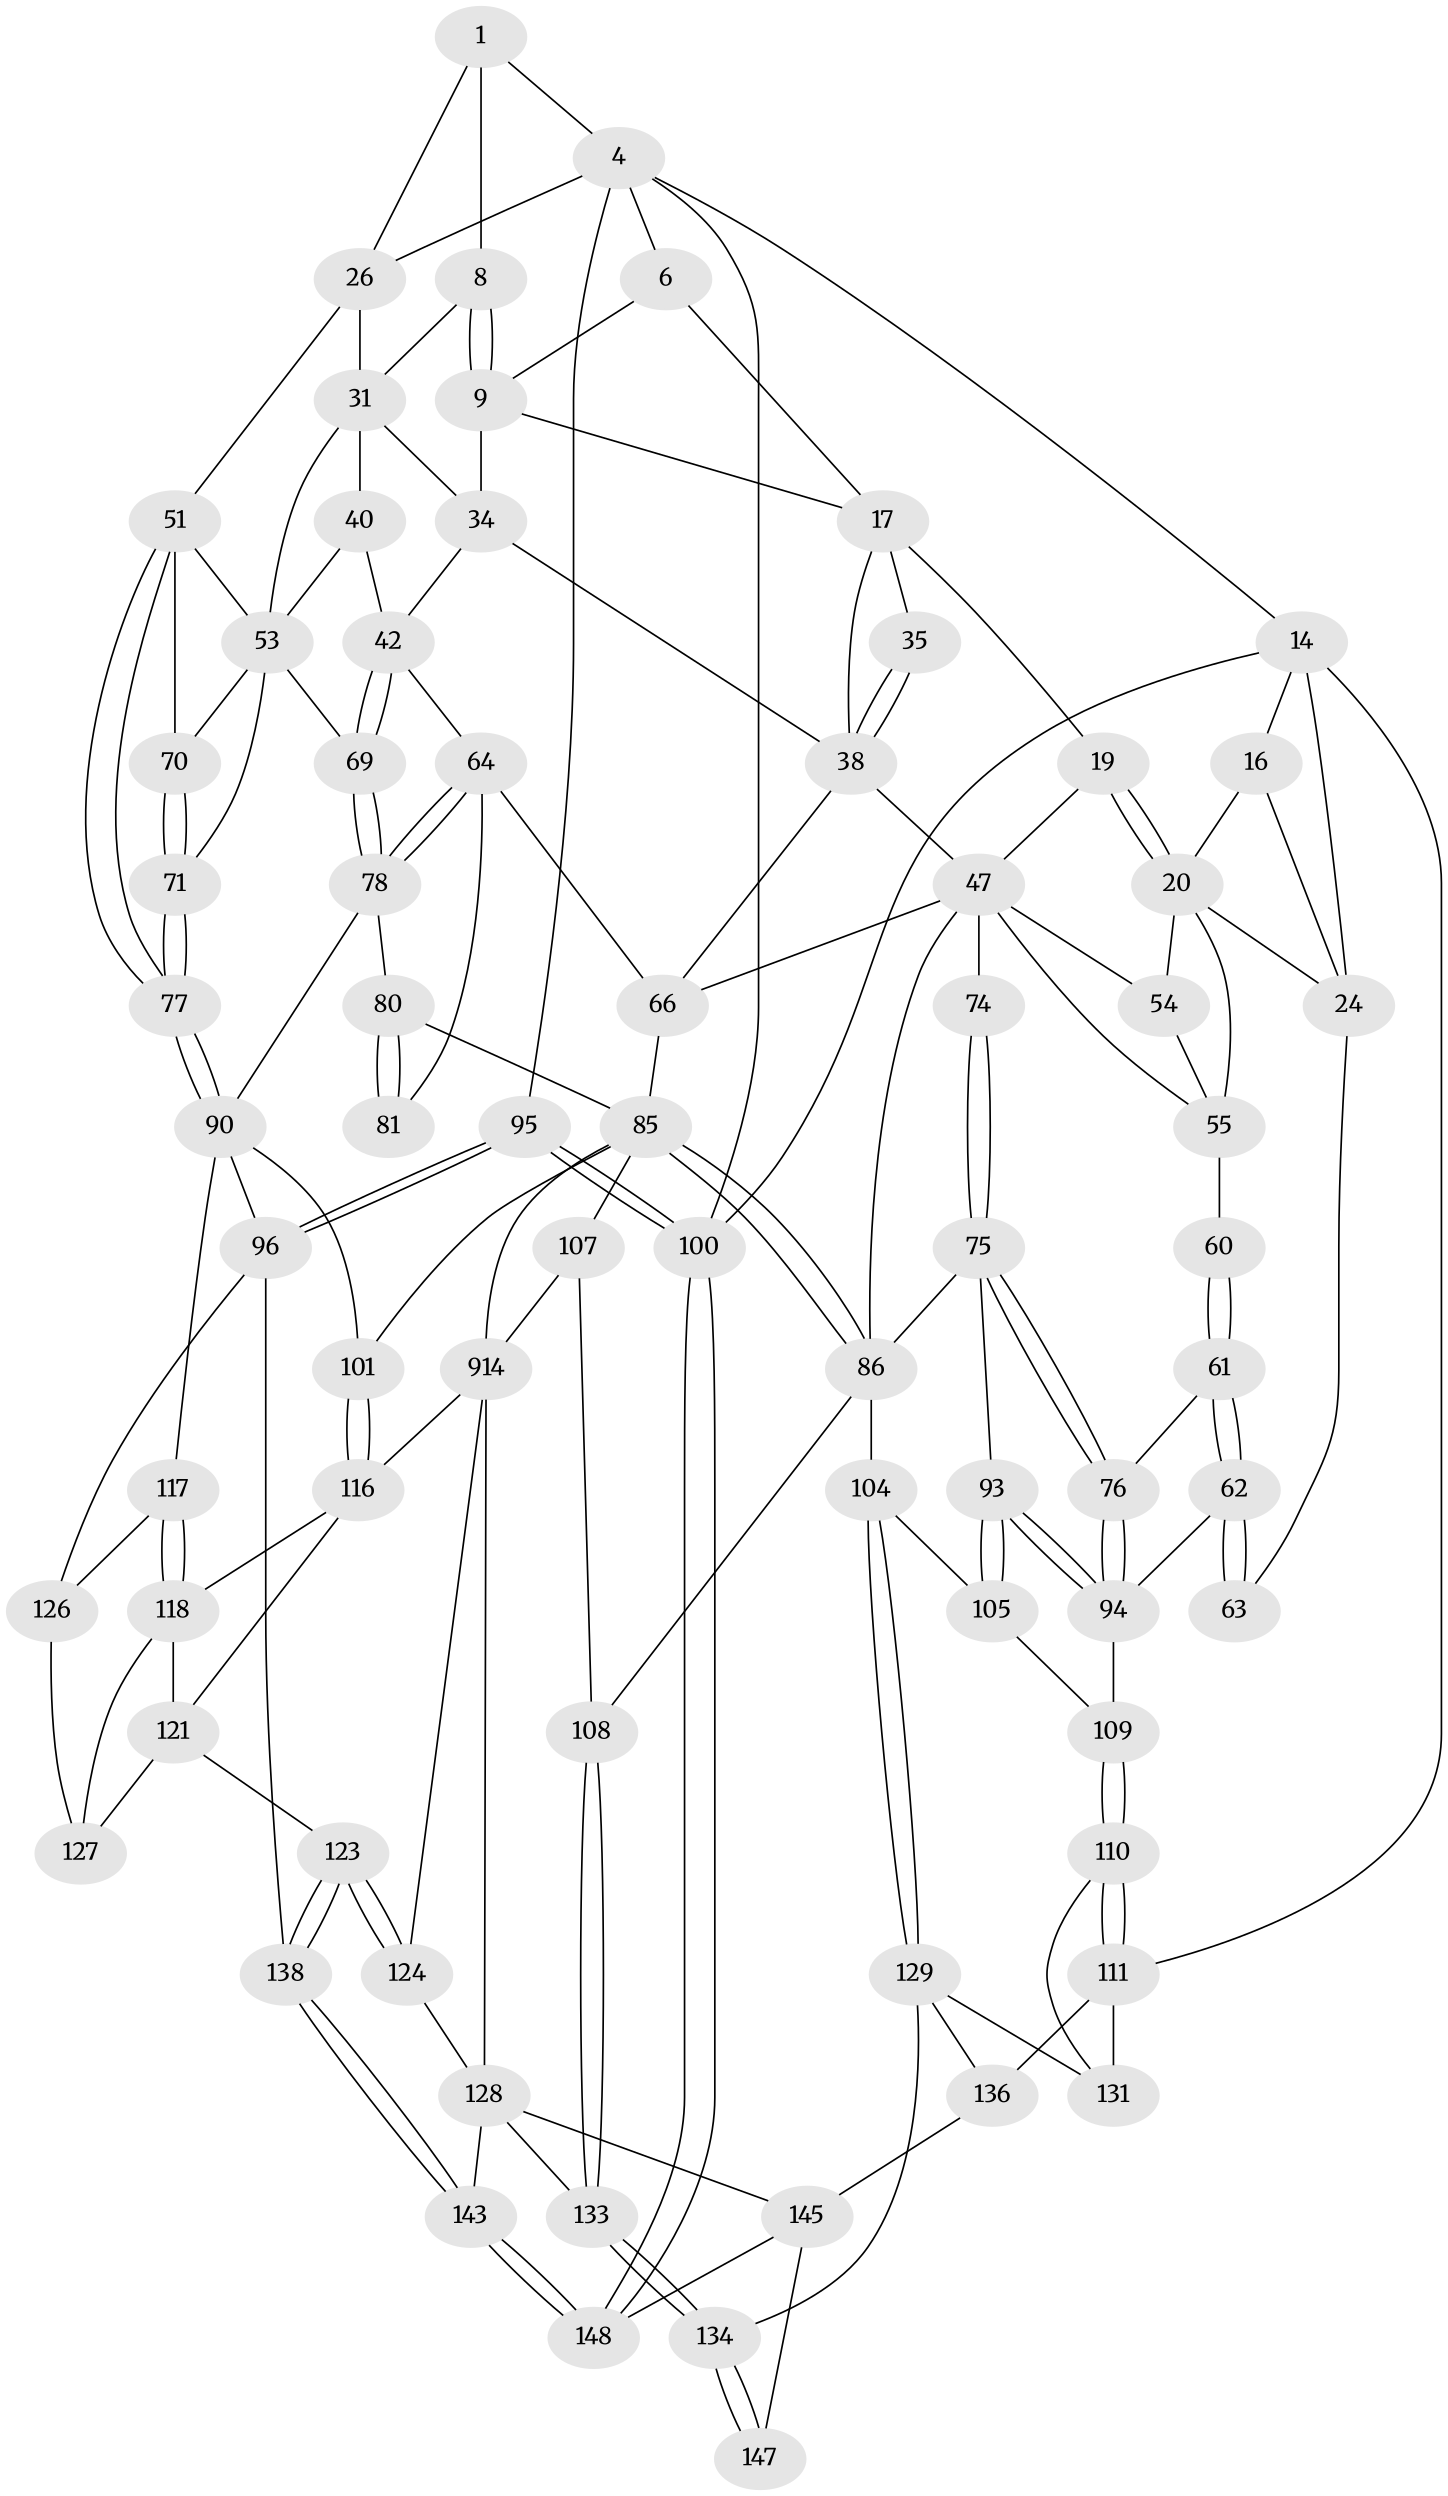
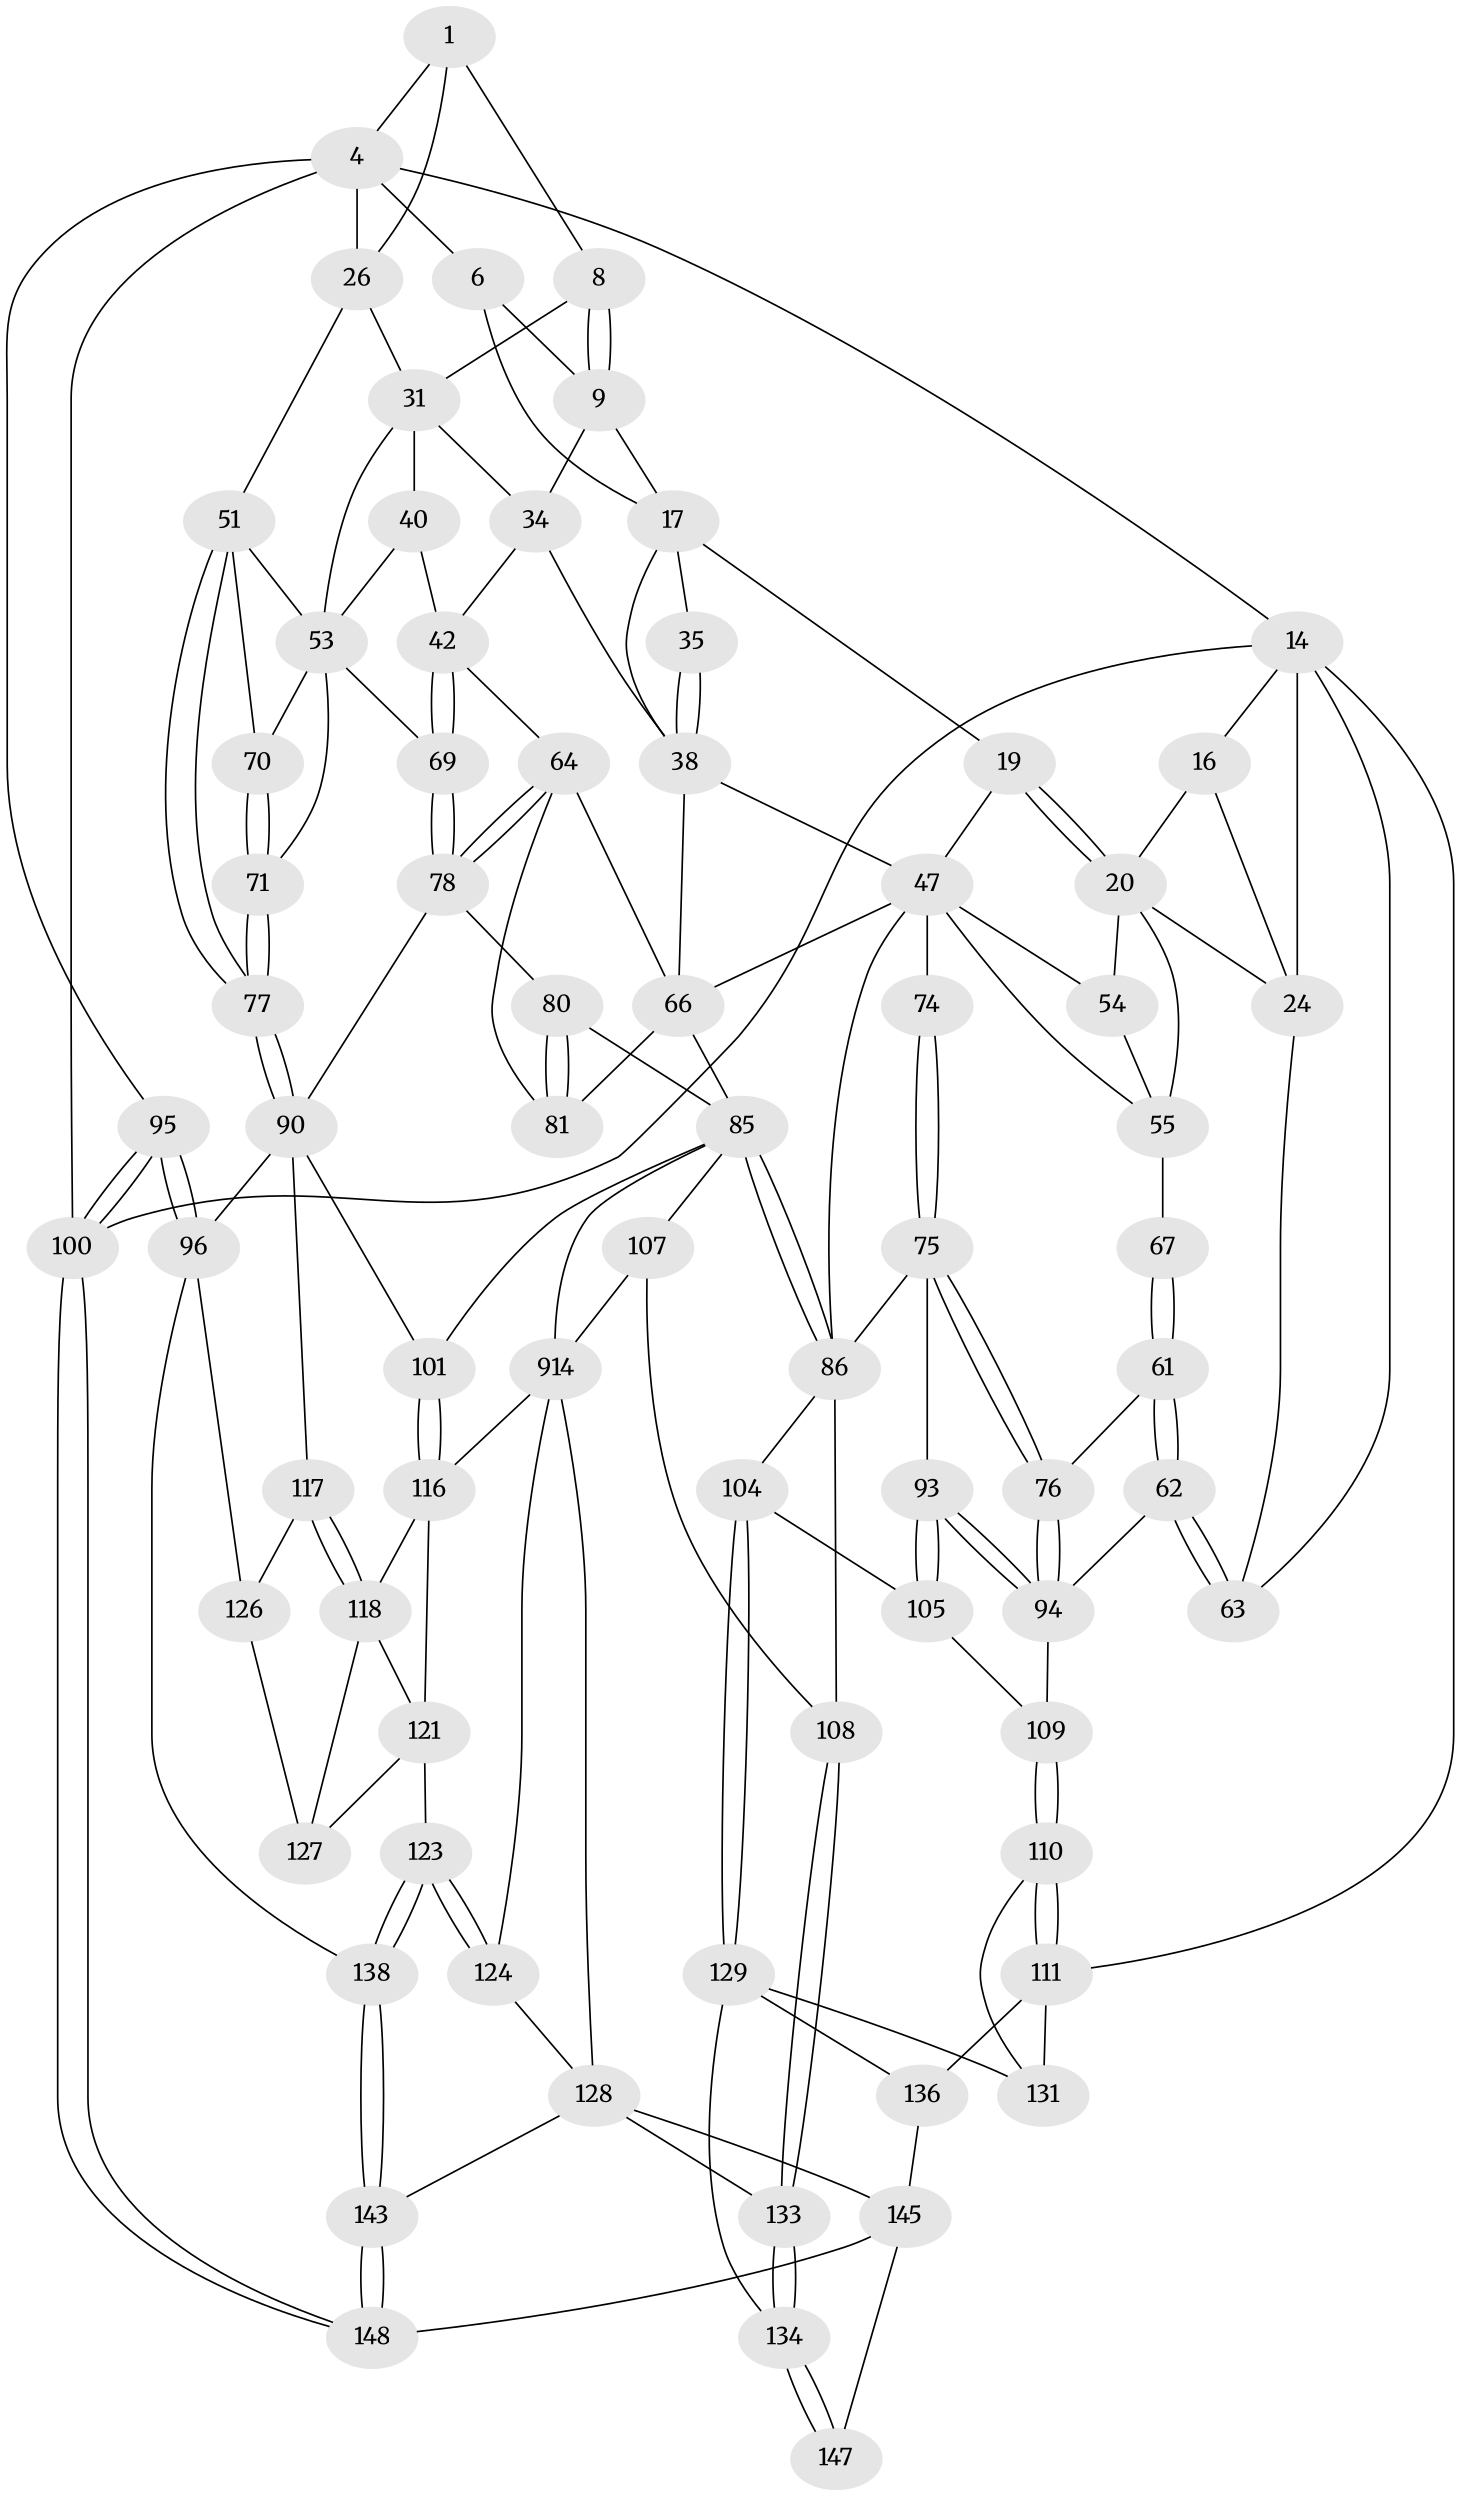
edge "66" -- "81": added
edge "14" -- "63": added
node "60": label "60" -> "67"
